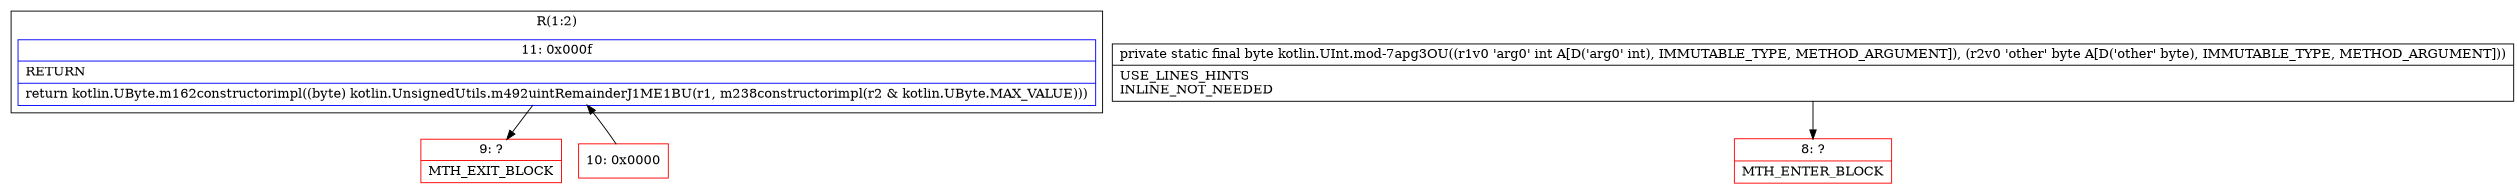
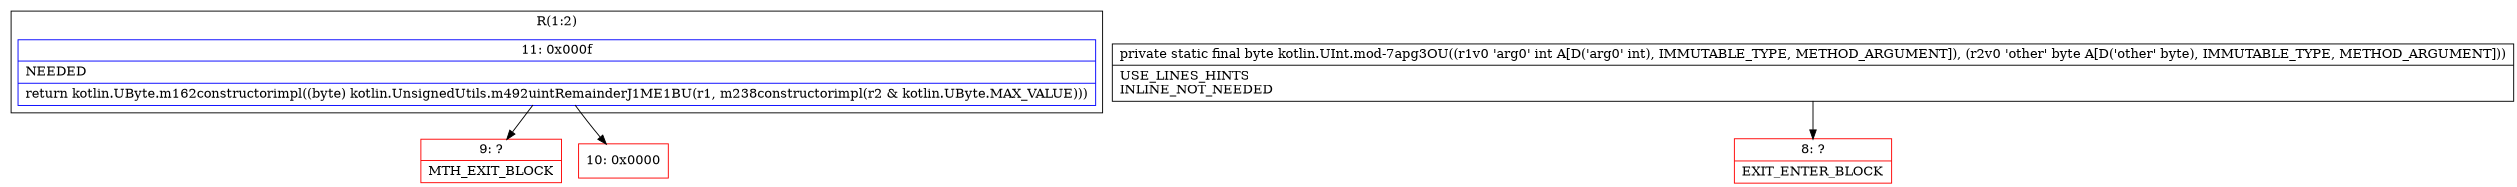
node "11: 0x000f": text "RETURN" -> "NEEDED"
edge "10: 0x0000" -> "11: 0x000f": reversed
node "8: ?": text "MTH_ENTER_BLOCK" -> "EXIT_ENTER_BLOCK"
